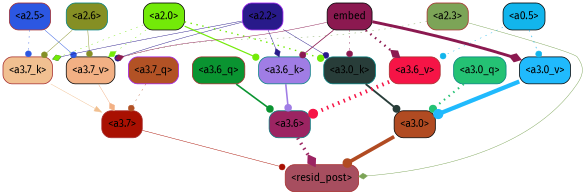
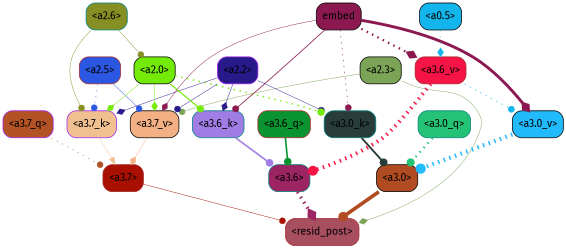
node "<a2.3>": color brown -> black
edge "<a2.0>" -> "<a3.7_v>": style dotted -> bold
edge "<a0.5>" -> "<a3.0_v>": now "<a3.6_v>" -> "<a3.0_v>"
edge "<a2.3>" -> "<a3.7_v>": style dotted -> solid
edge "<a2.6>" -> "<a3.7_v>": now "<a2.6>" -> "<a2.0>"
edge "<a2.0>" -> "<a3.7_k>": style dotted -> solid
edge "<a0.5>" -> "<a3.6_v>": arrowhead dot -> diamond
node "<a3.7_k>": color brown -> purple
edge "<a3.0_v>" -> "<a3.0>": style solid -> dotted
